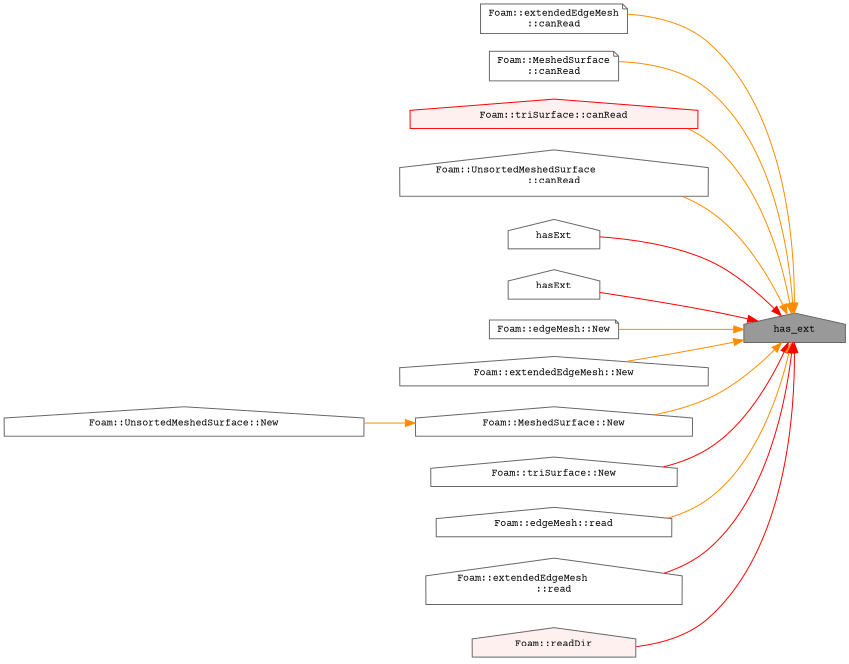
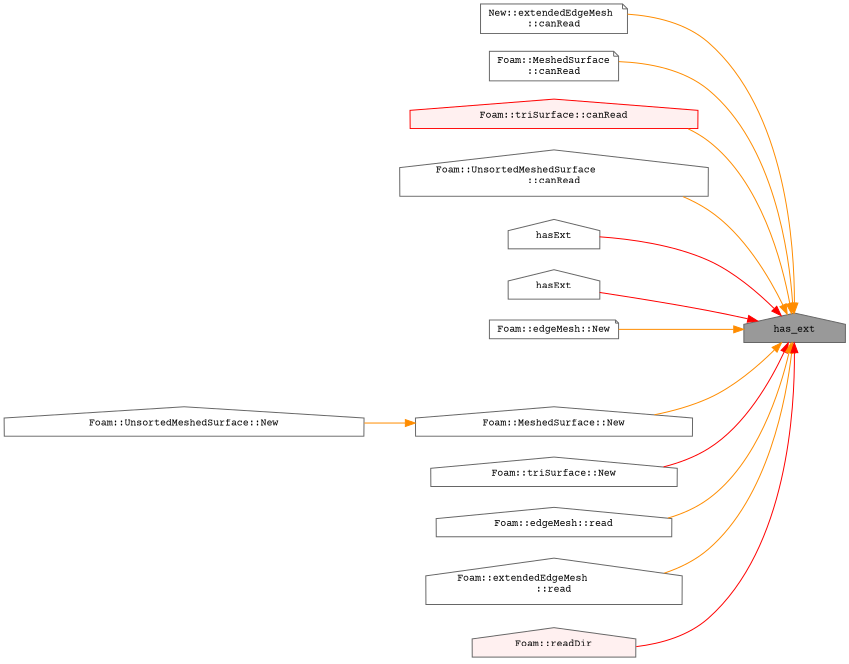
node "Foam::extendedEdgeMesh ::canRead": label "Foam::extendedEdgeMesh ::canRead" -> "New::extendedEdgeMesh ::canRead"
node "Foam::extendedEdgeMesh::New": removed
edge "Foam::extendedEdgeMesh ::read" -> "has_ext": color red -> darkorange
